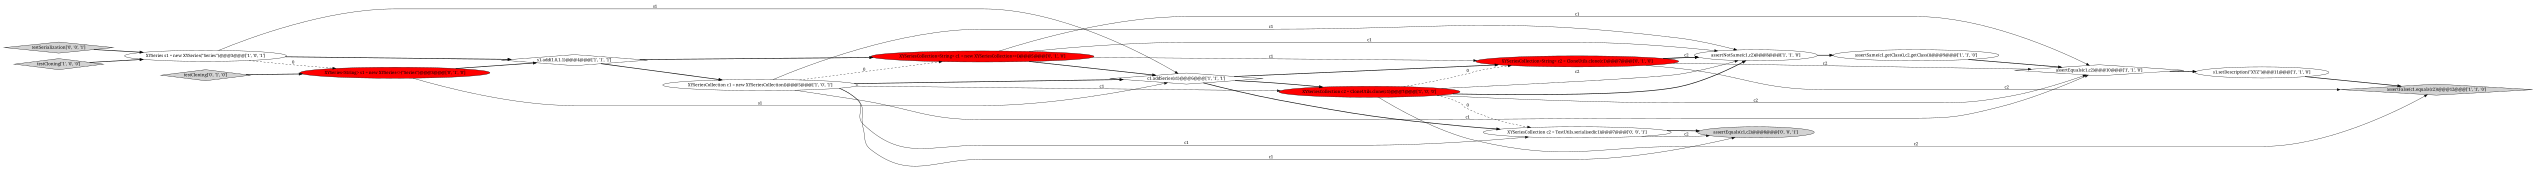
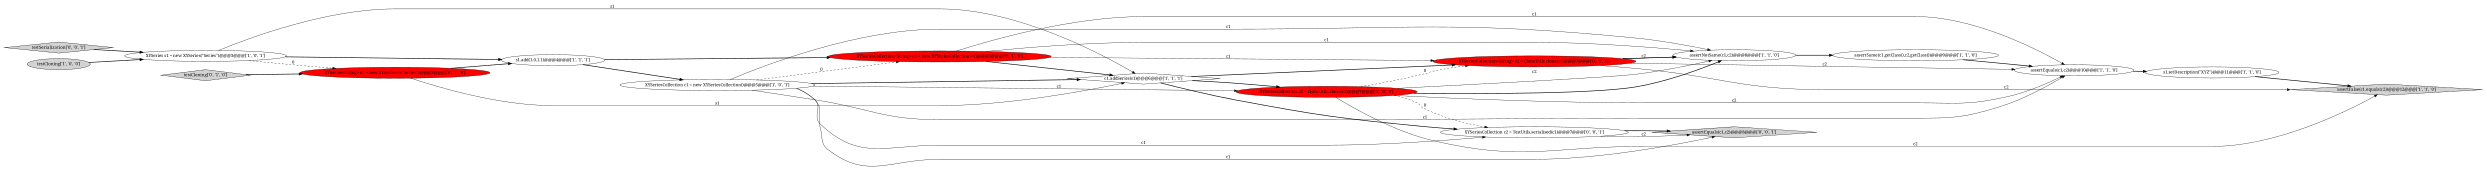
node "s1.add(1.0,1.1)@@@4@@@['1', '1', '1']": shape diamond -> ellipse
node "testCloning['1', '0', '0']": shape diamond -> ellipse
node "assertEquals(c1,c2)@@@10@@@['1', '1', '0']": shape diamond -> ellipse
node "assertEquals(c1,c2)@@@8@@@['0', '0', '1']": shape ellipse -> diamond
